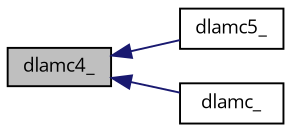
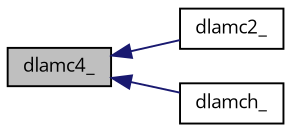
node "dlamc5_": label "dlamc5_" -> "dlamc2_"
node "dlamc_": label "dlamc_" -> "dlamch_"
